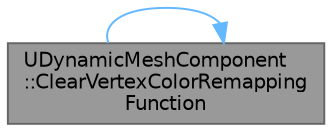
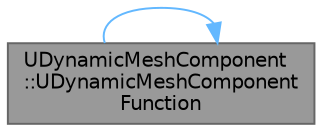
node "UDynamicMeshComponent ::ClearVertexColorRemapping Function": label "UDynamicMeshComponent ::ClearVertexColorRemapping Function" -> "UDynamicMeshComponent ::UDynamicMeshComponent Function"
